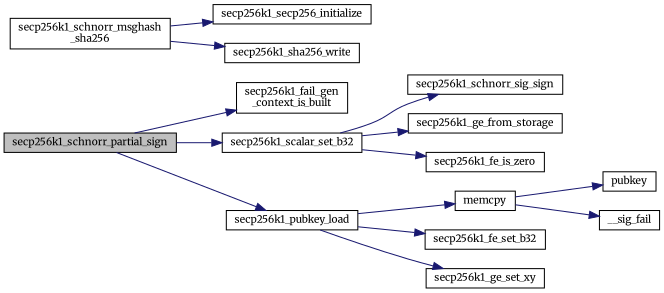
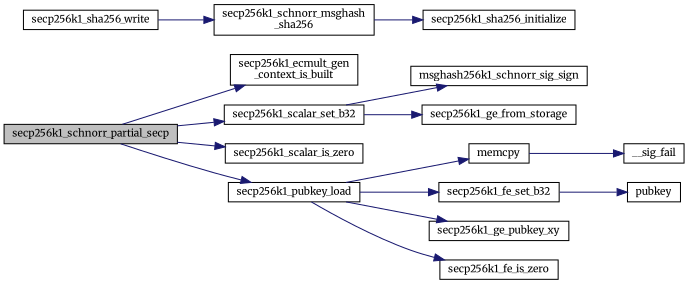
node "secp256k1_secp256_initialize": label "secp256k1_secp256_initialize" -> "secp256k1_sha256_initialize"
edge "secp256k1_schnorr_msghash _sha256" -> "secp256k1_sha256_write": reversed
node "secp256k1_schnorr_sig_sign": label "secp256k1_schnorr_sig_sign" -> "msghash256k1_schnorr_sig_sign"
node "secp256k1_fail_gen _context_is_built": label "secp256k1_fail_gen _context_is_built" -> "secp256k1_ecmult_gen _context_is_built"
node "secp256k1_schnorr_partial_sign": label "secp256k1_schnorr_partial_sign" -> "secp256k1_schnorr_partial_secp"
edge "secp256k1_scalar_set_b32" -> "secp256k1_fe_is_zero": now "secp256k1_pubkey_load" -> "secp256k1_fe_is_zero"
node "secp256k1_scalar_is_zero": added
edge "memcpy" -> "pubkey": now "secp256k1_fe_set_b32" -> "pubkey"
node "secp256k1_ge_set_xy": label "secp256k1_ge_set_xy" -> "secp256k1_ge_pubkey_xy"
